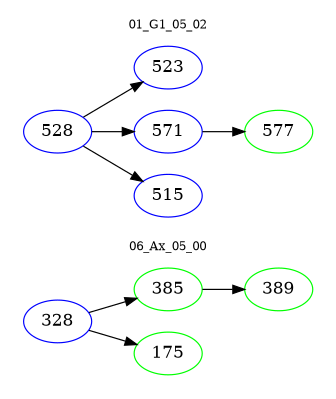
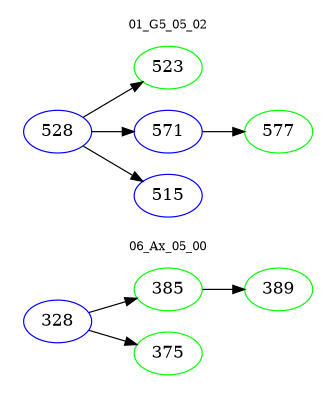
cluster "01_G1_05_02": label "01_G1_05_02" -> "01_G5_05_02"
node "523": color blue -> green
node "175": label "175" -> "375"
